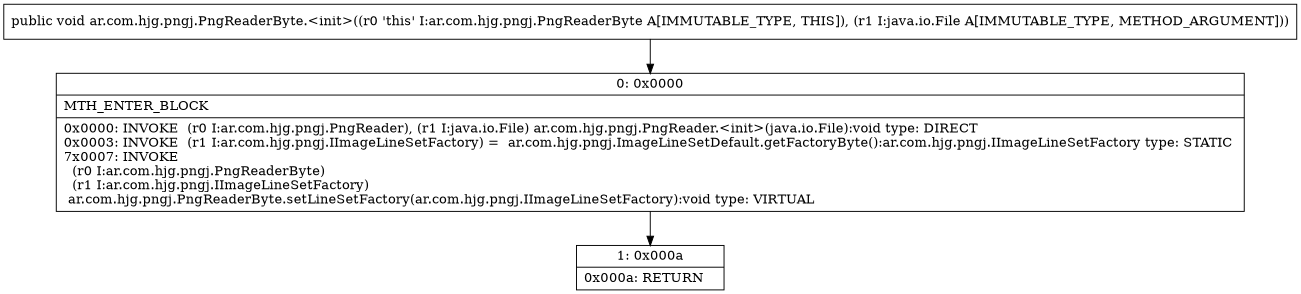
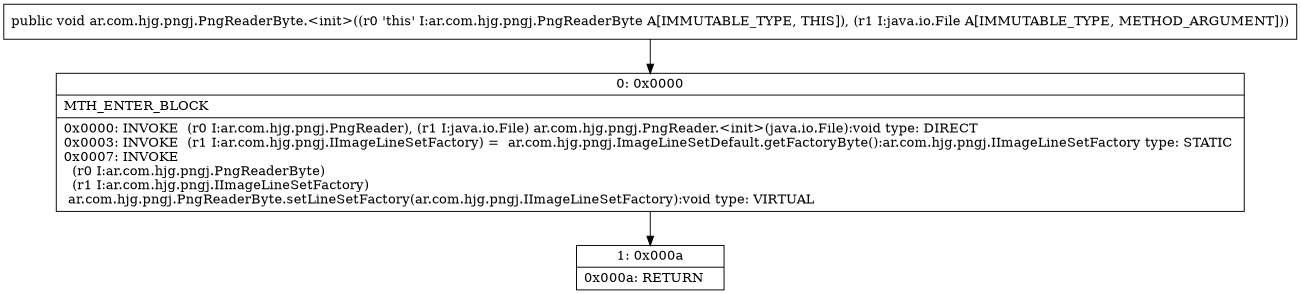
node "0: 0x0000": text "7x0007: INVOKE" -> "0x0007: INVOKE"
